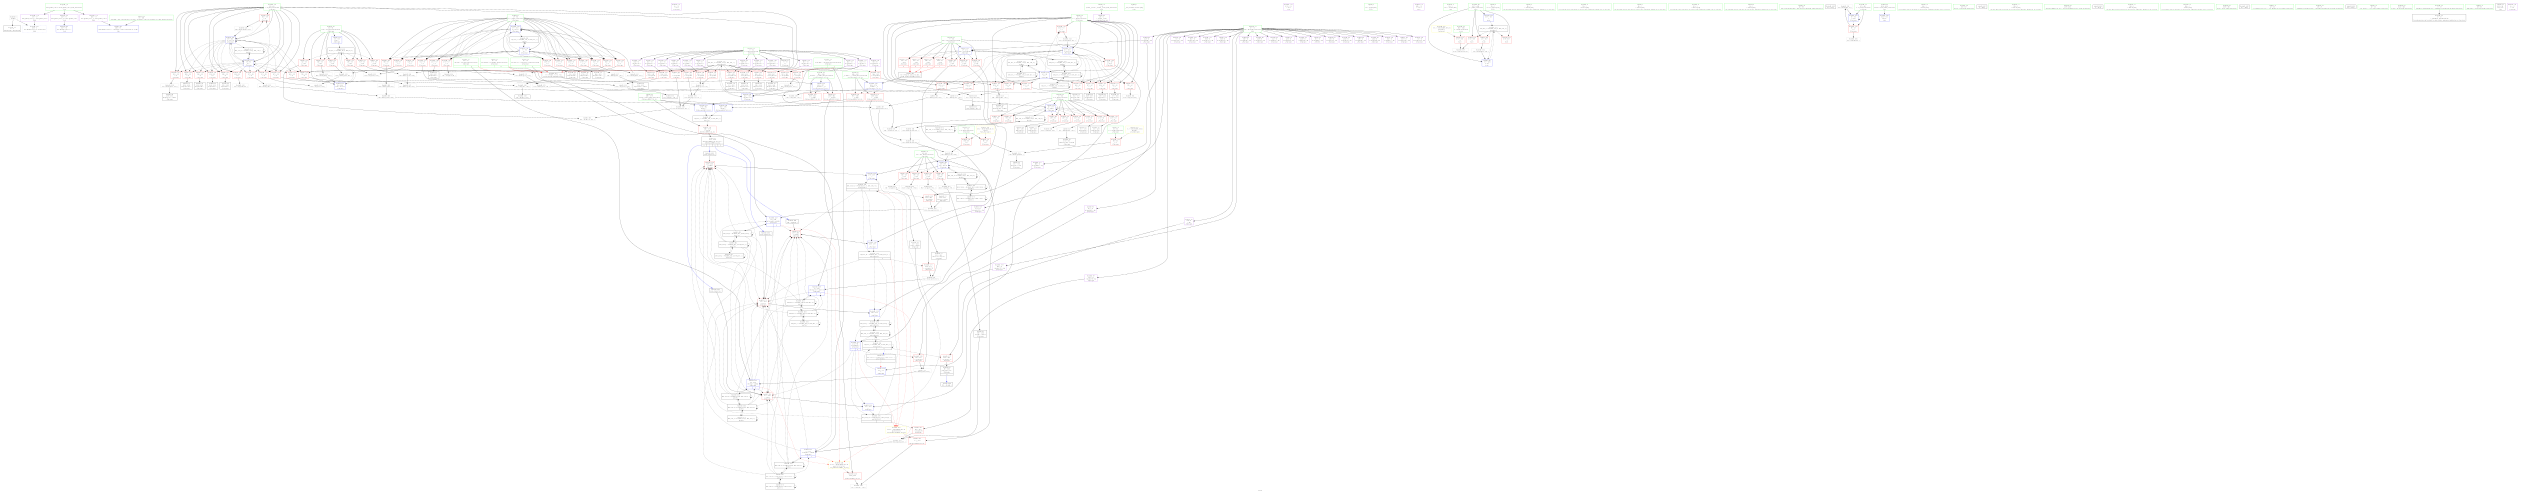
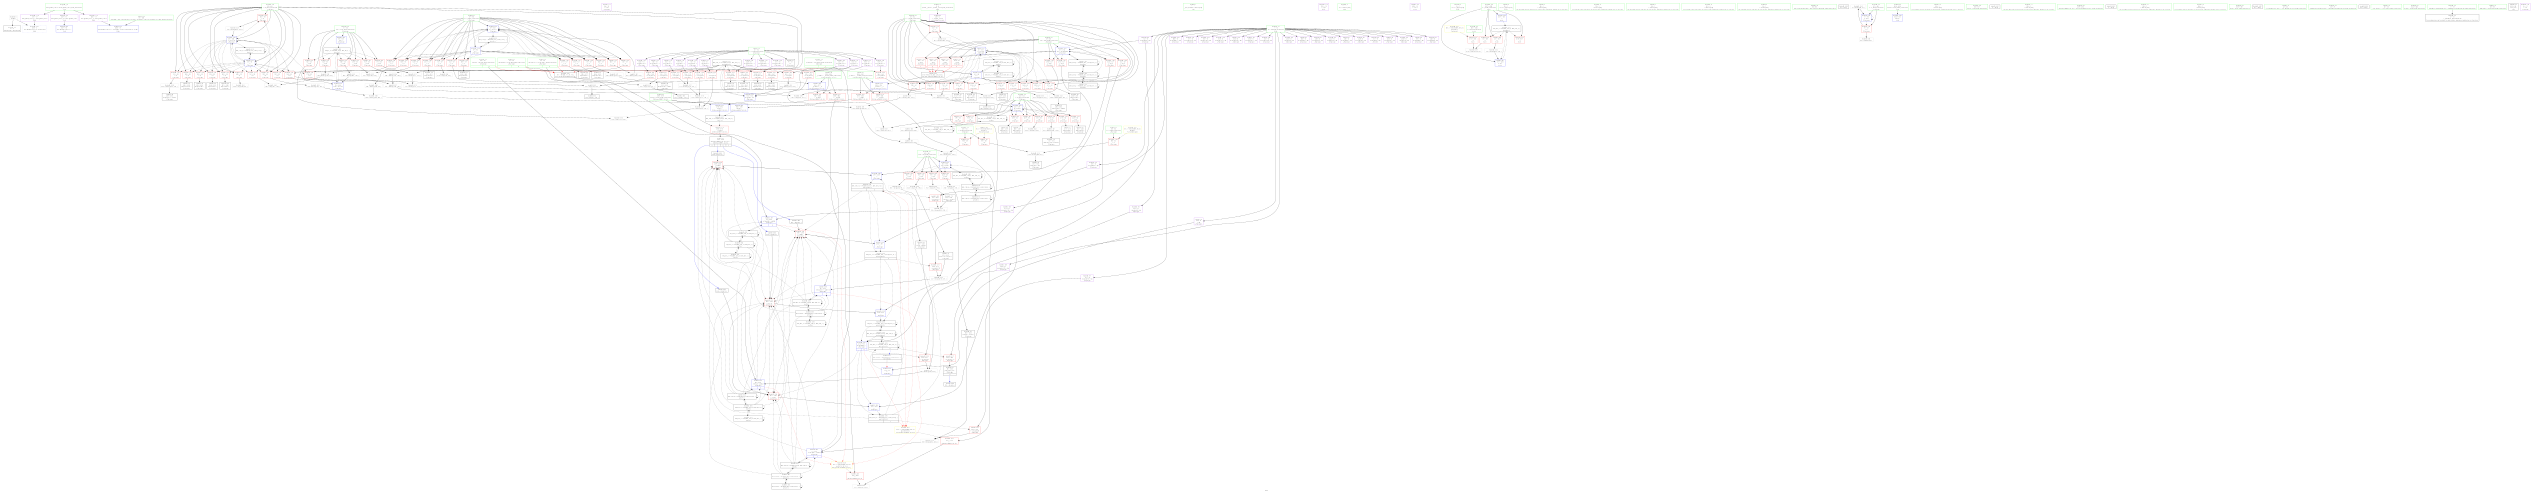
node "NodeID: 87": added
